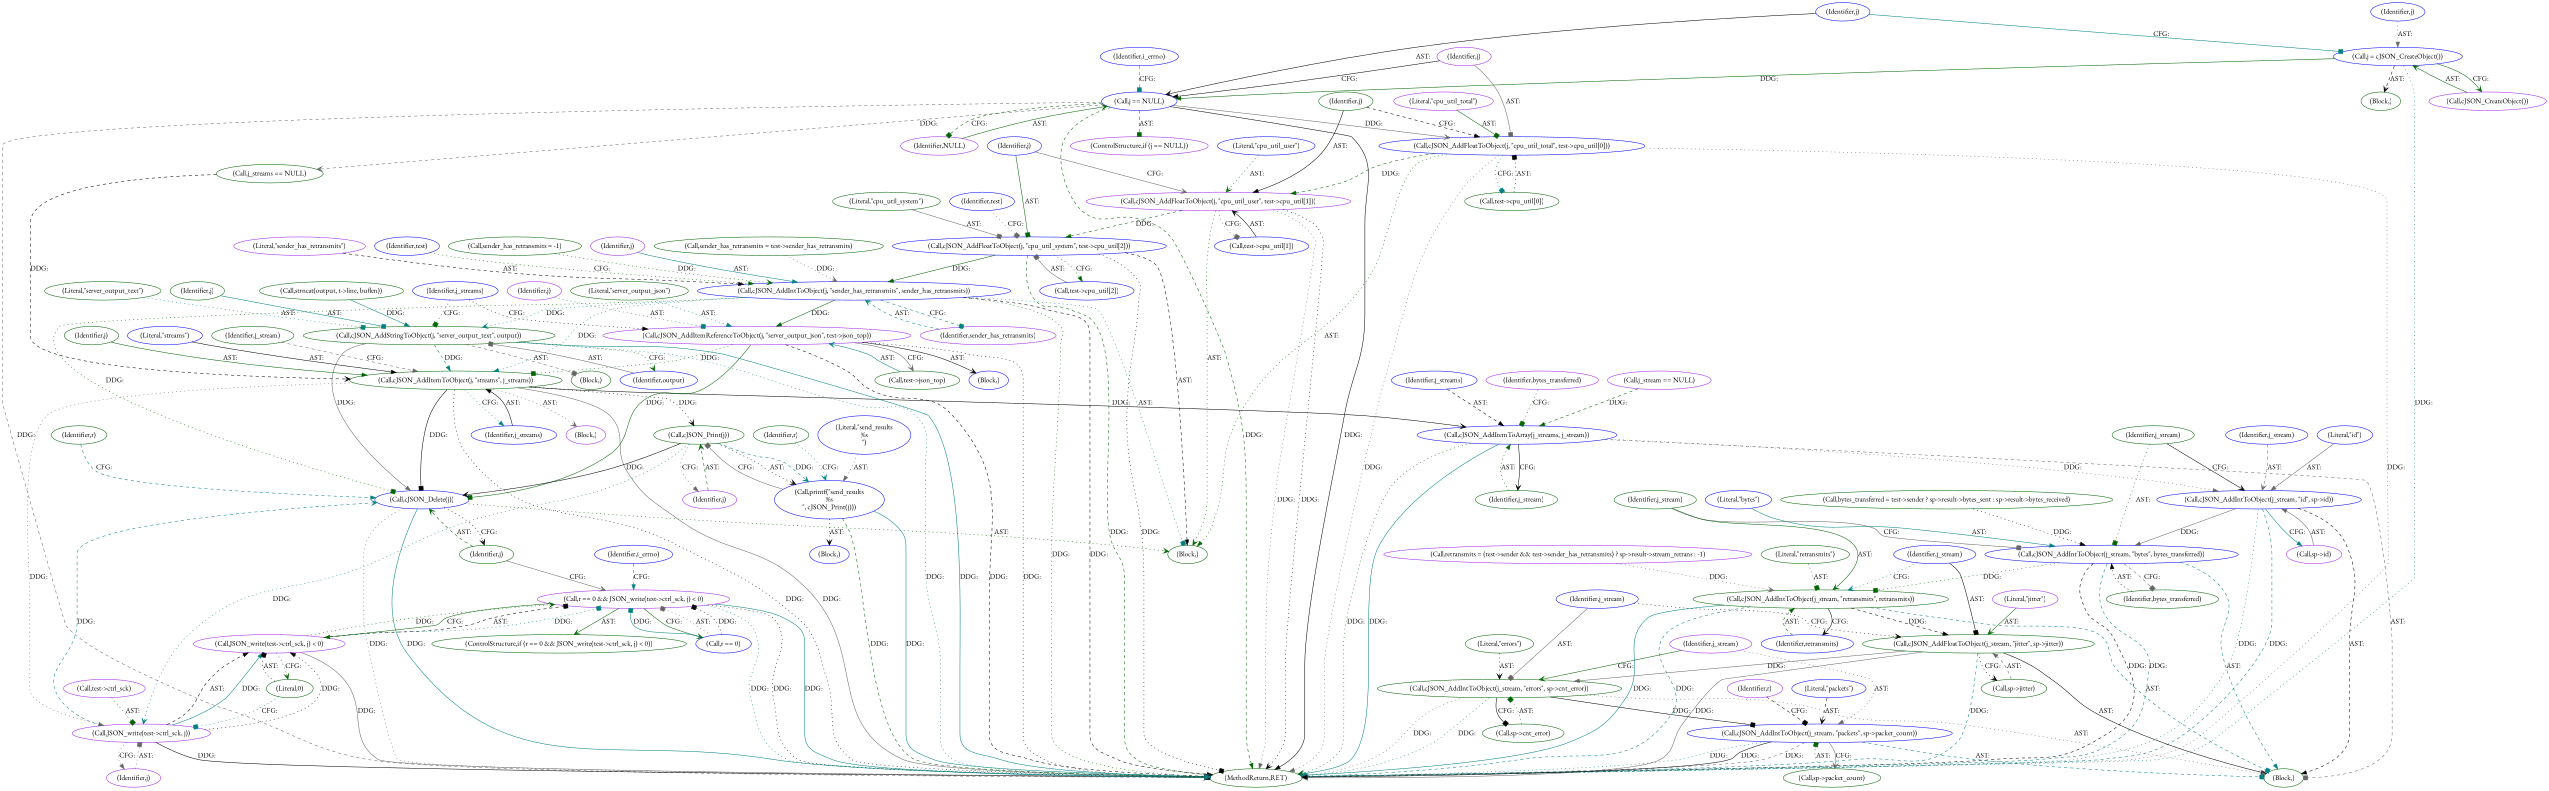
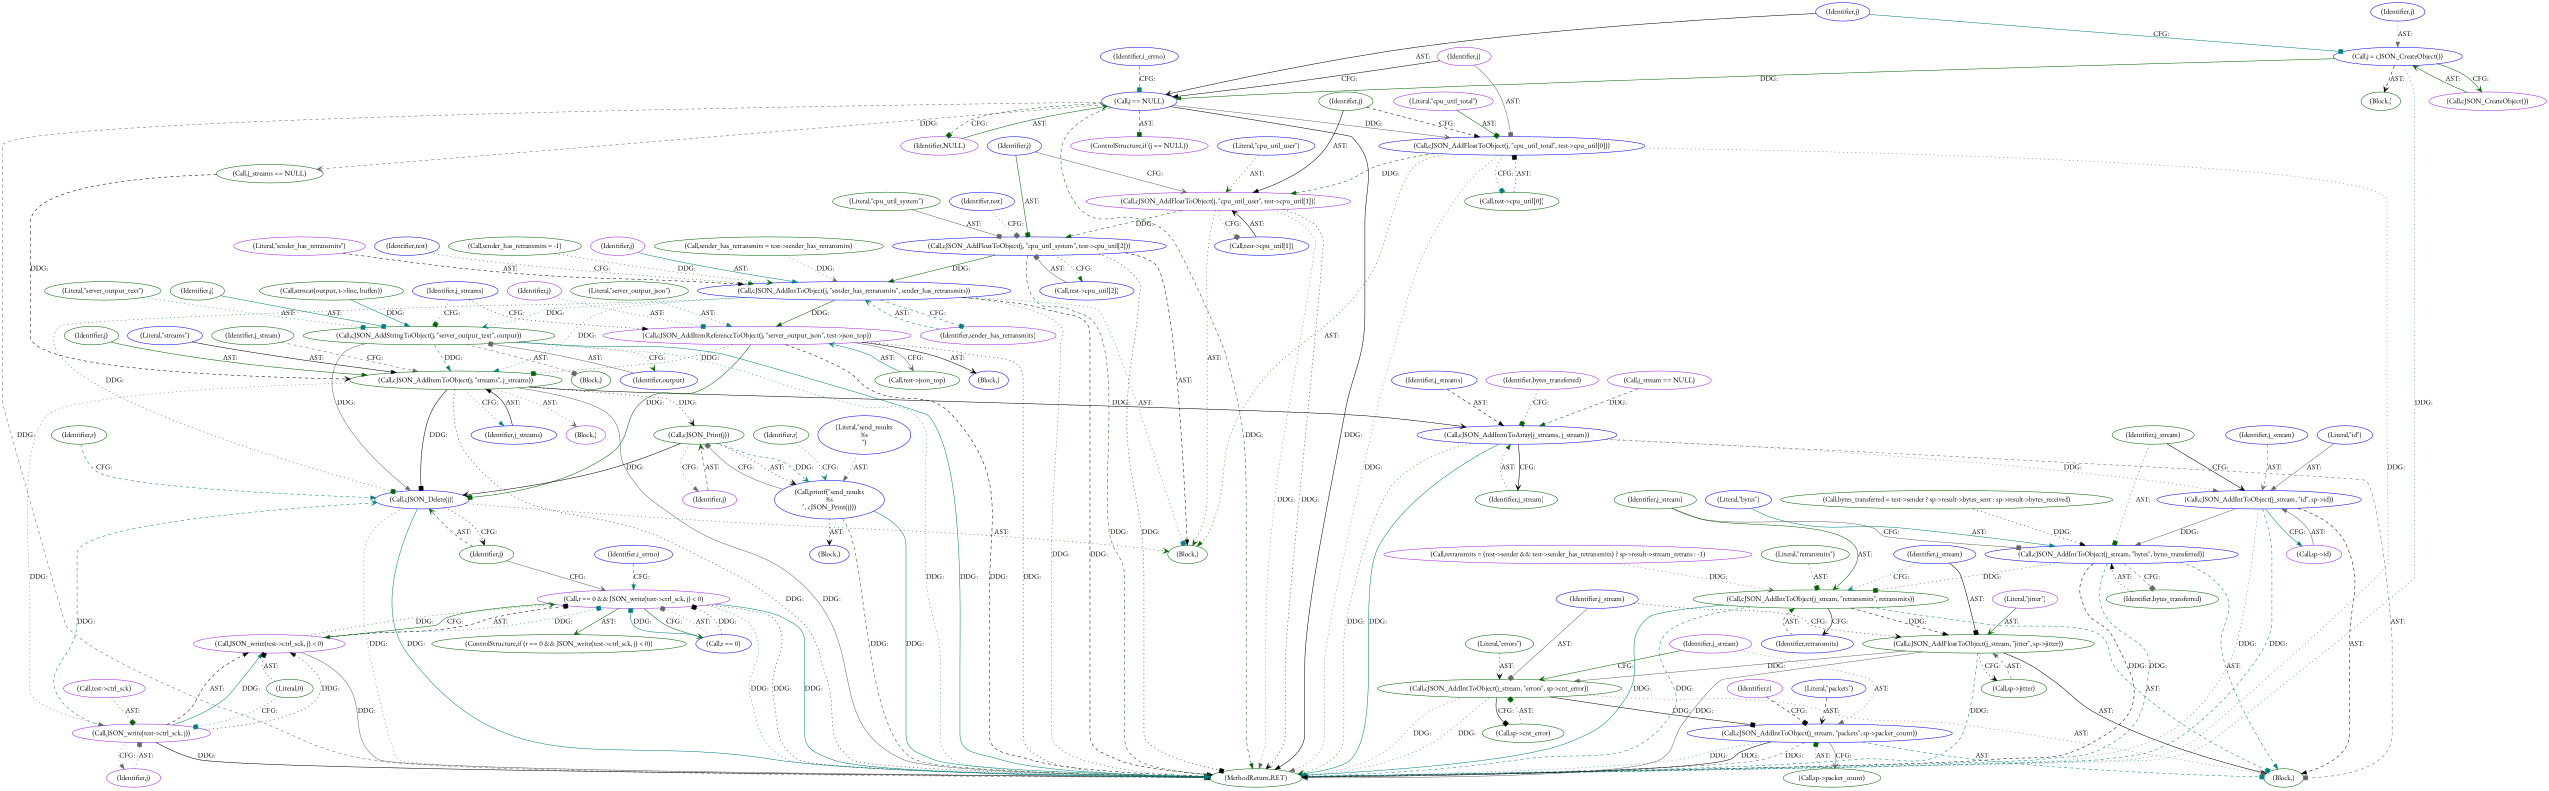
edge "(Call,cJSON_Print(j))" -> "(Call,JSON_write(test->ctrl_sck, j))": removed, label "DDG:"
edge "(Call,JSON_write(test->ctrl_sck, j) < 0)" -> "(Literal,0)": removed, label "CFG:"
